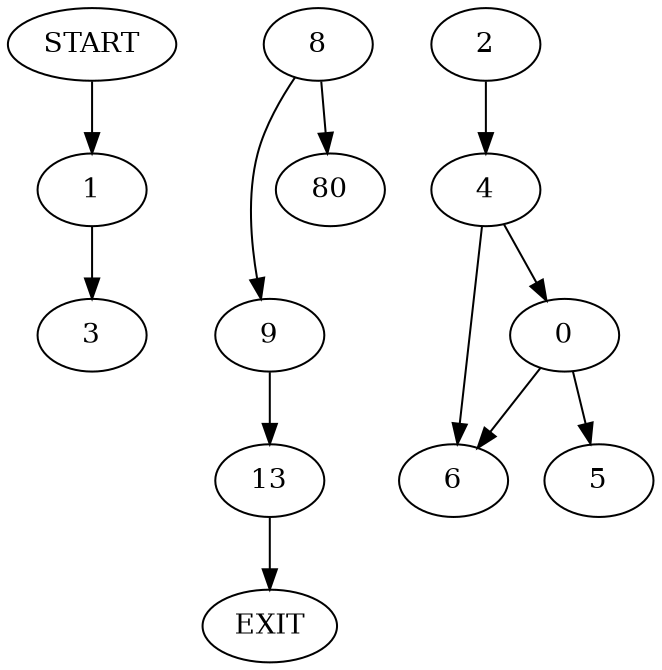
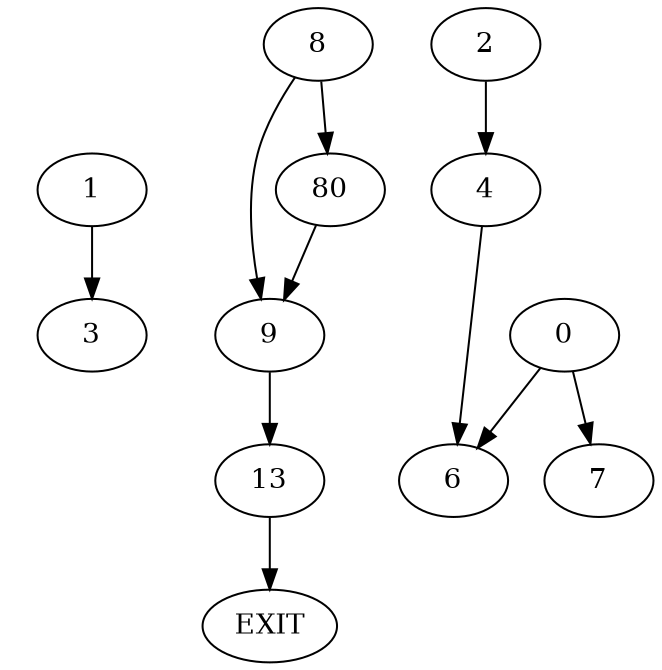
node "START": removed
edge "80" -> "9": added
edge "4" -> "0": removed
node "5": label "5" -> "7"
